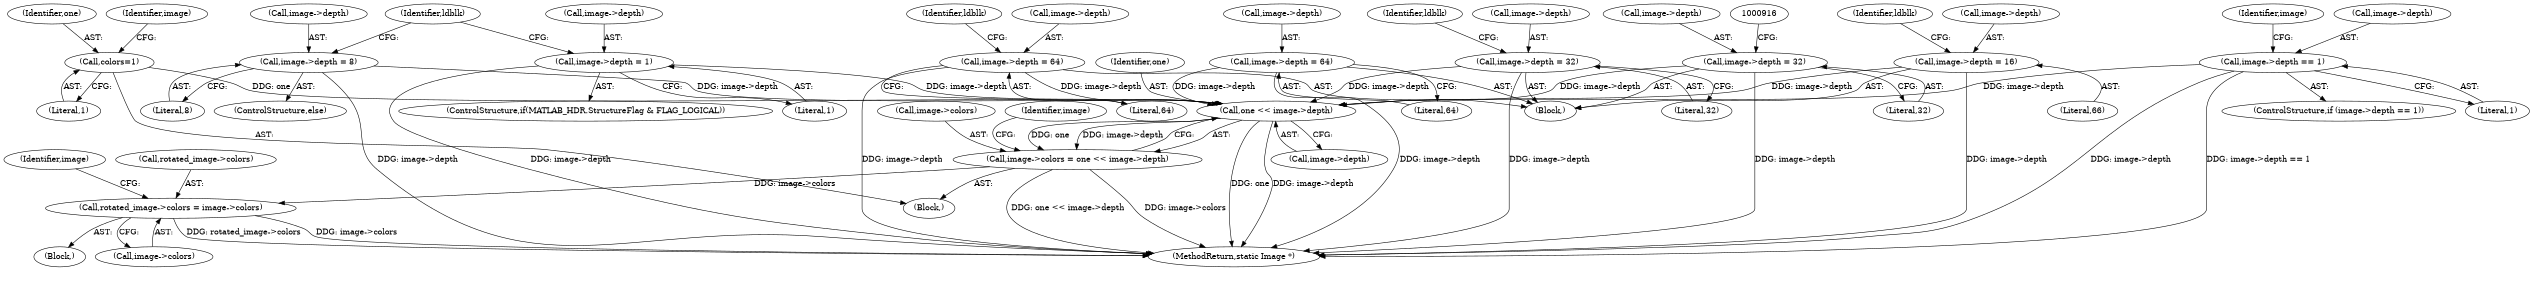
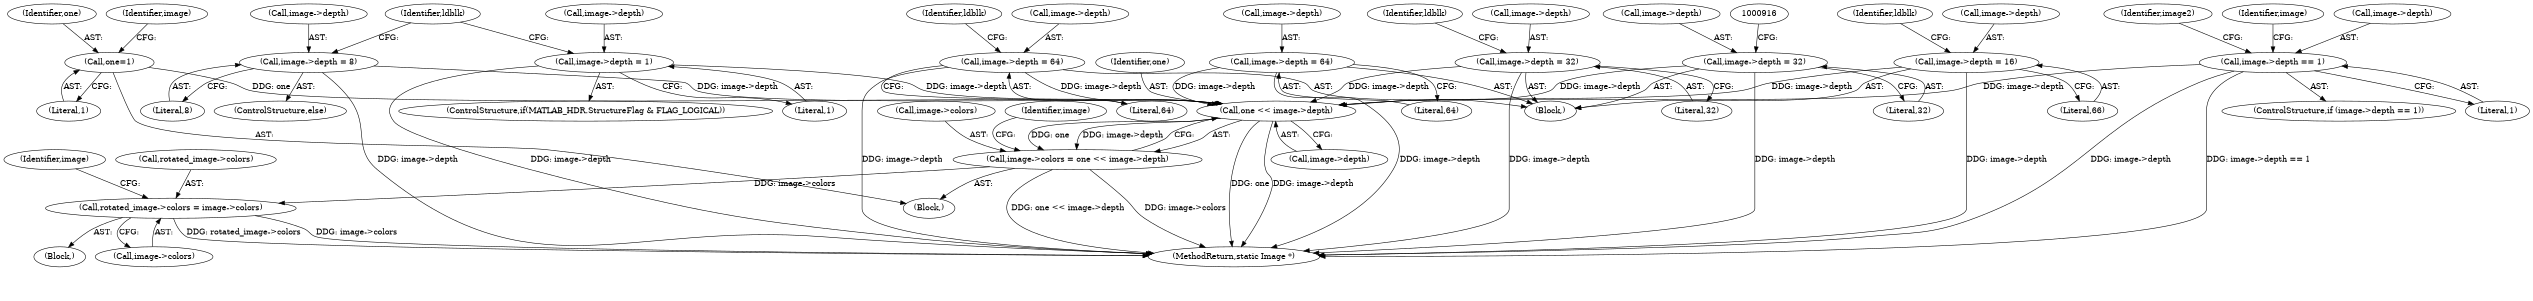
node "(Identifier,image2)": added
node "(Call,colors=1)": label "(Call,colors=1)" -> "(Call,one=1)"
edge "(Call,image->depth = 16)" -> "(Literal,66)": added, label "CFG:"
